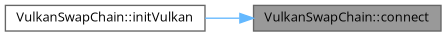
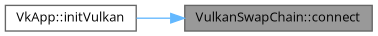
node "VulkanSwapChain::initVulkan": label "VulkanSwapChain::initVulkan" -> "VkApp::initVulkan"
